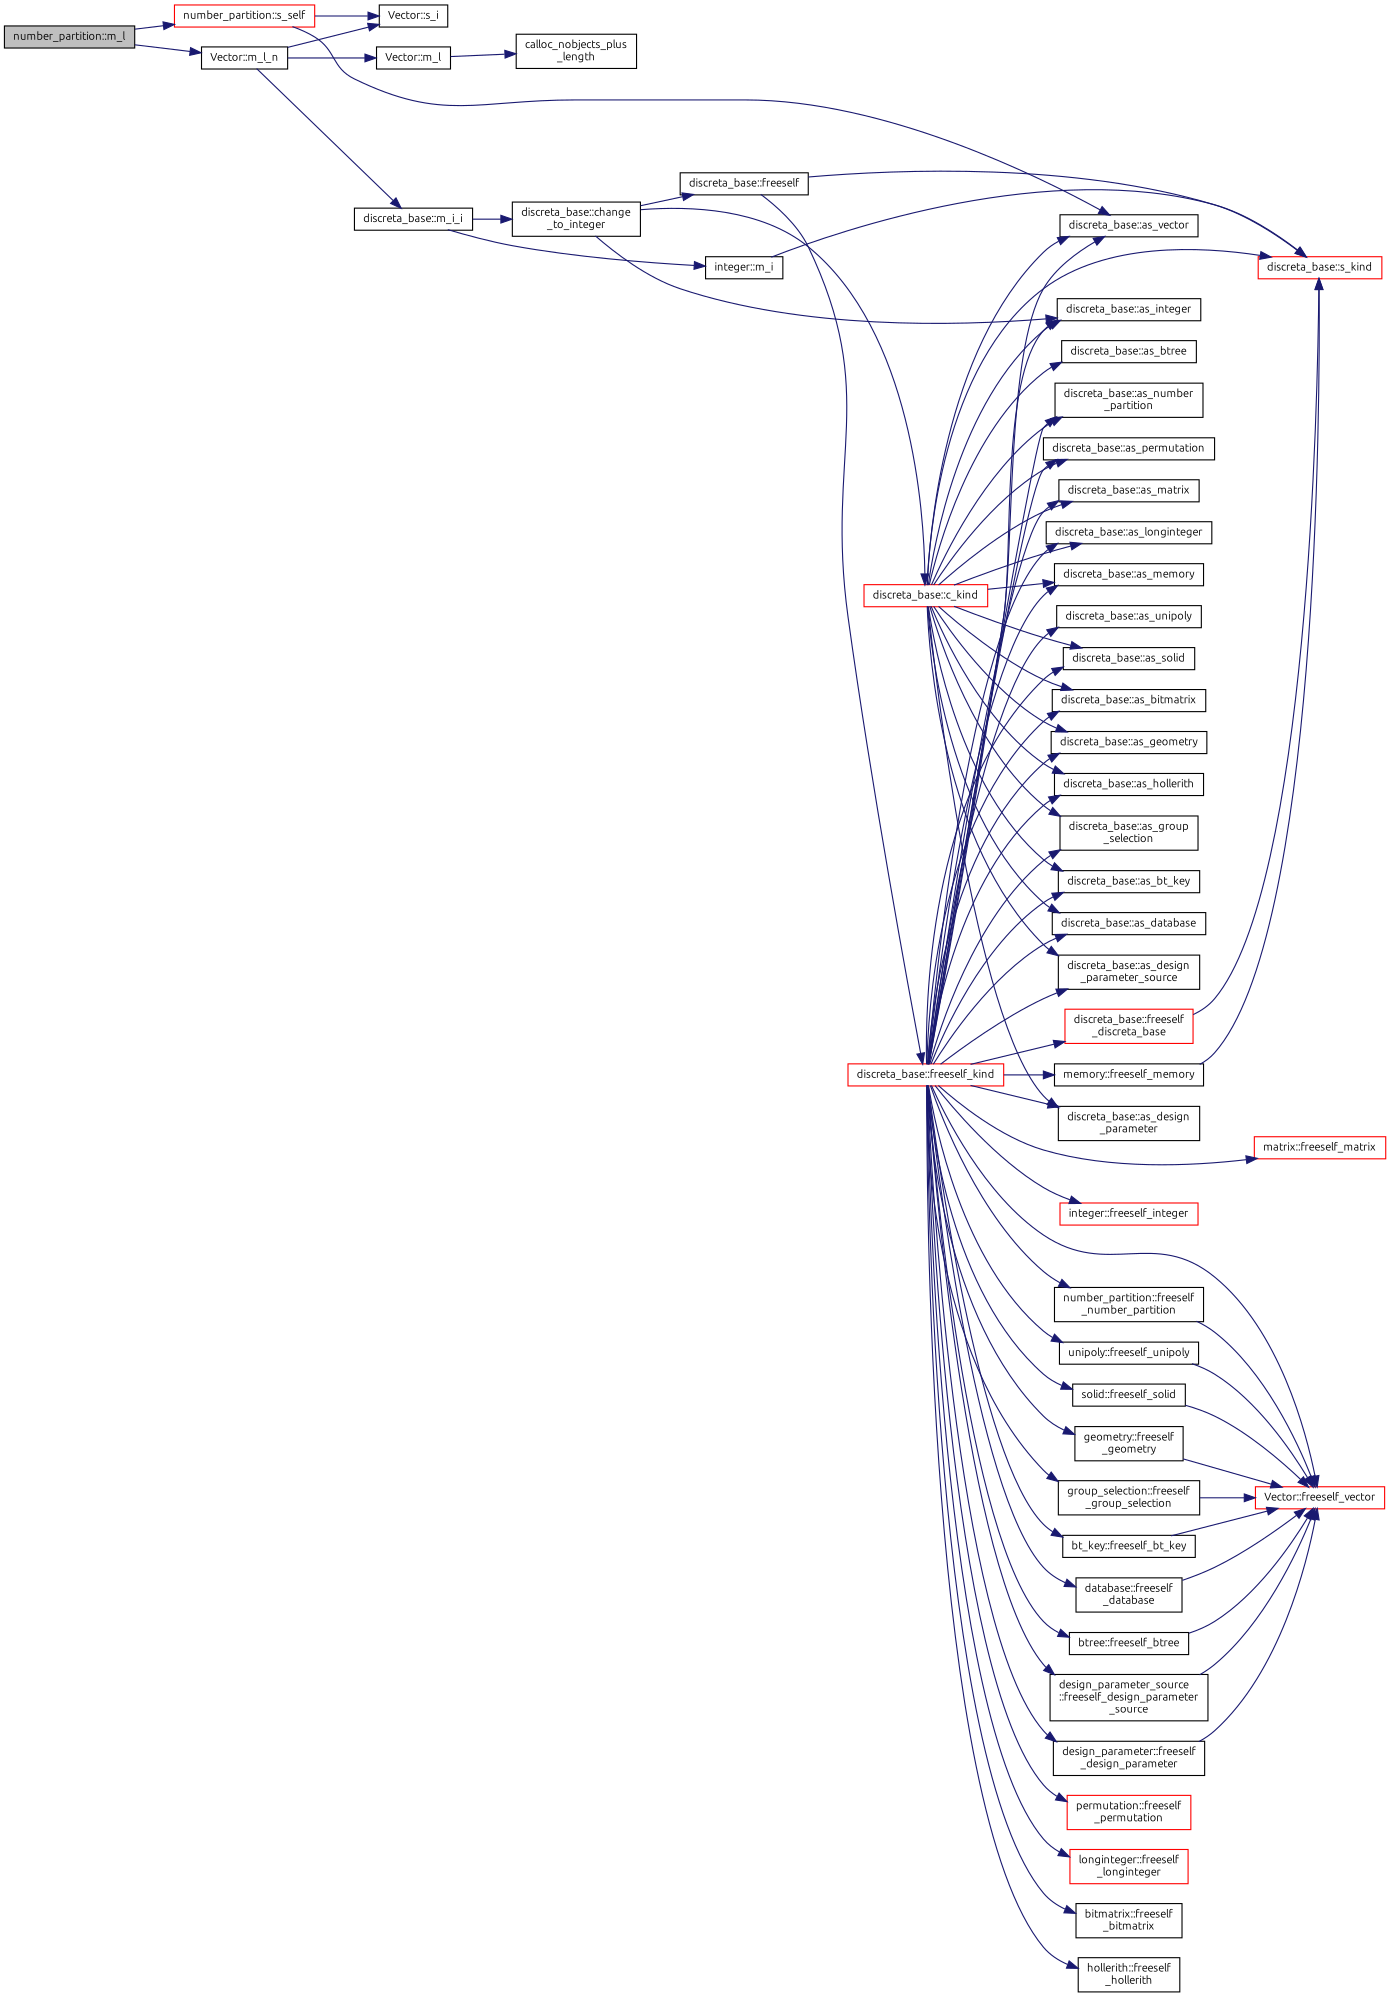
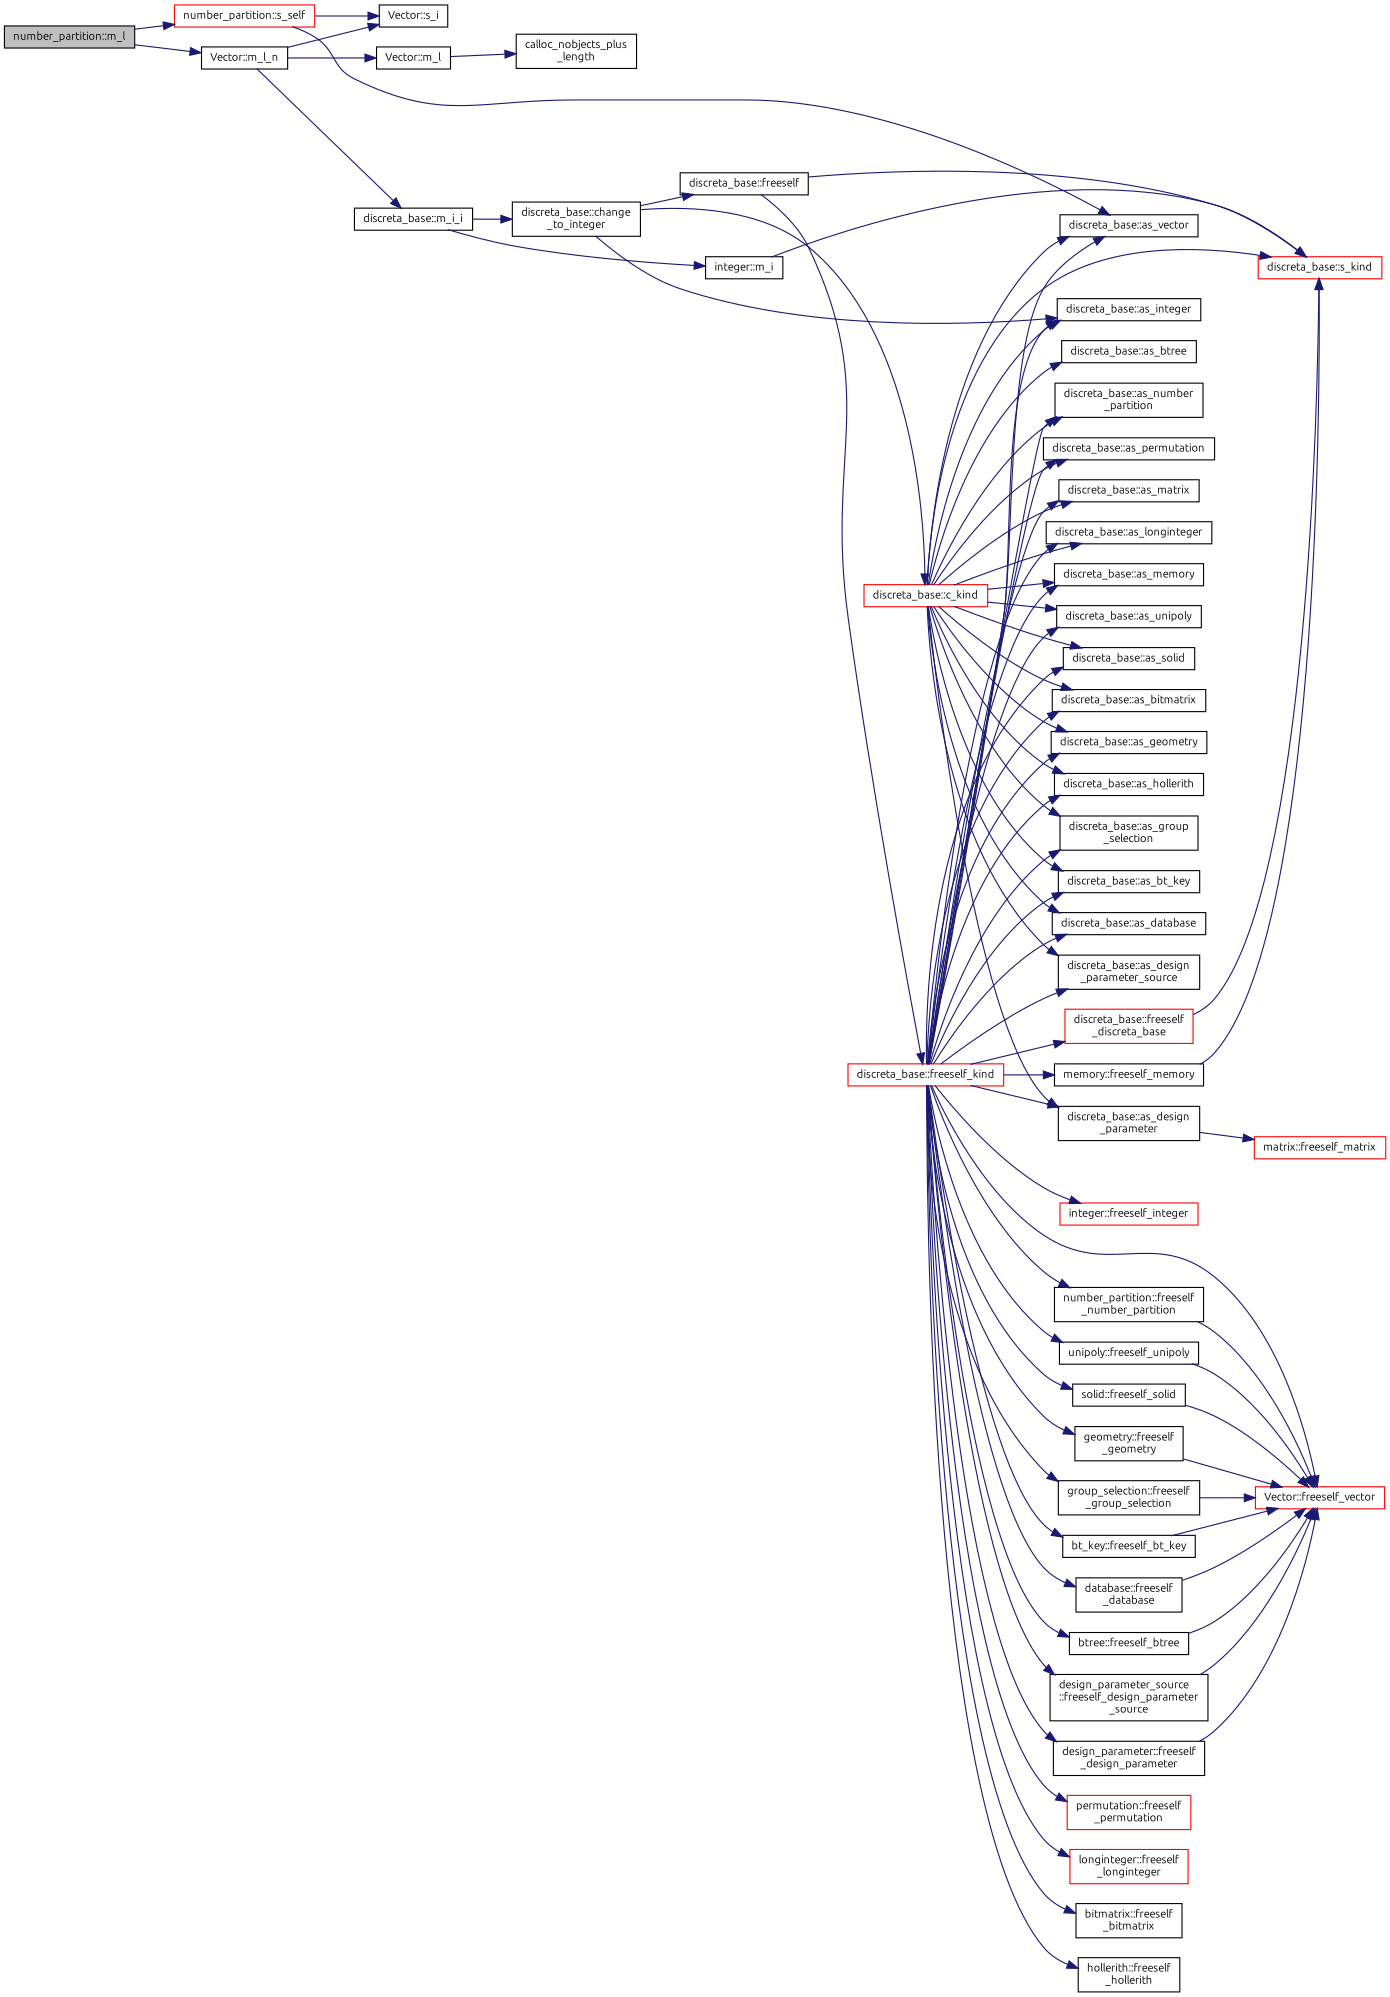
edge "discreta_base::c_kind" -> "discreta_base::as_unipoly": added
edge "discreta_base::freeself_kind" -> "matrix::freeself_matrix": now "discreta_base::as_design _parameter" -> "matrix::freeself_matrix"
